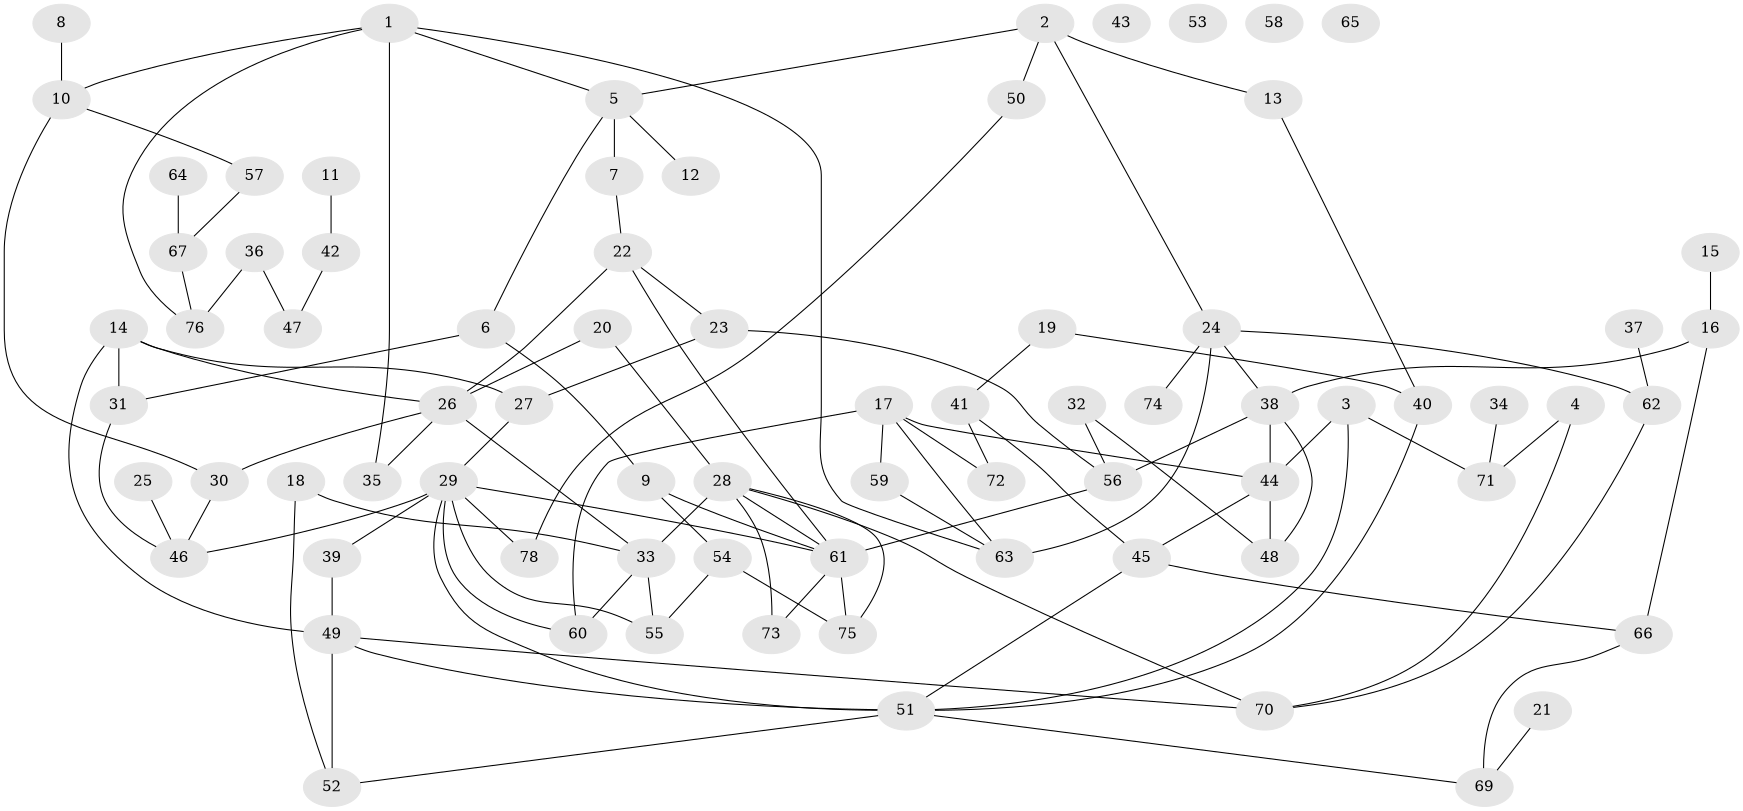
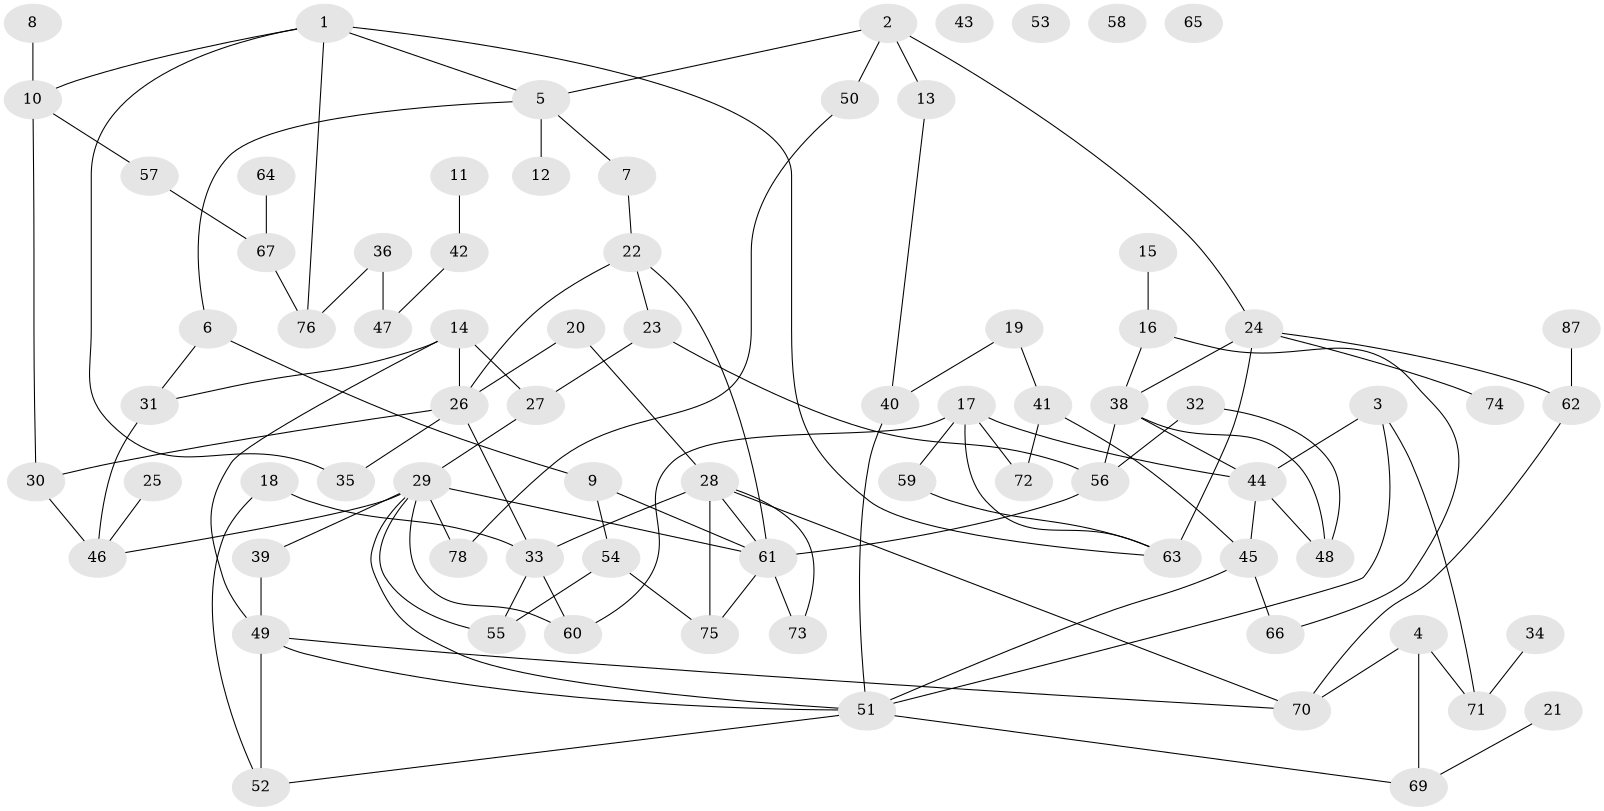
node "37": label "37" -> "87"
edge "66" -- "69": now "4" -- "69"
